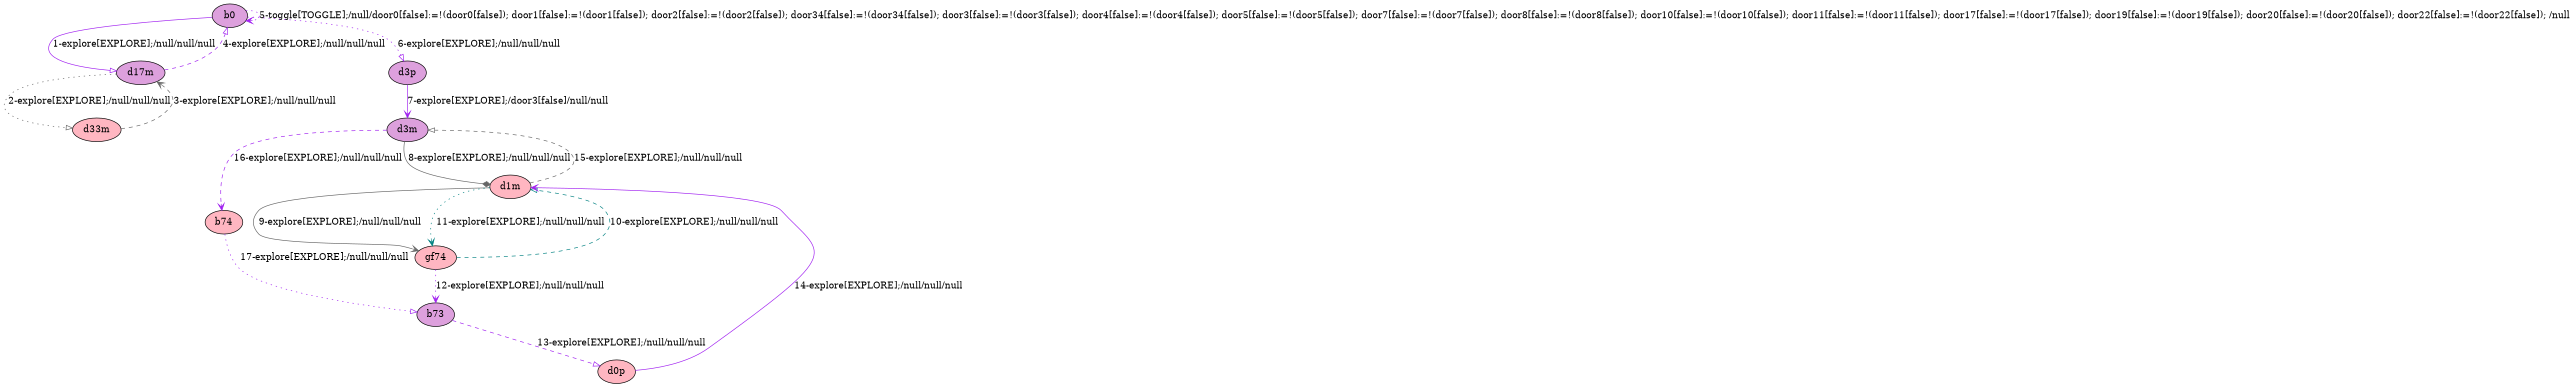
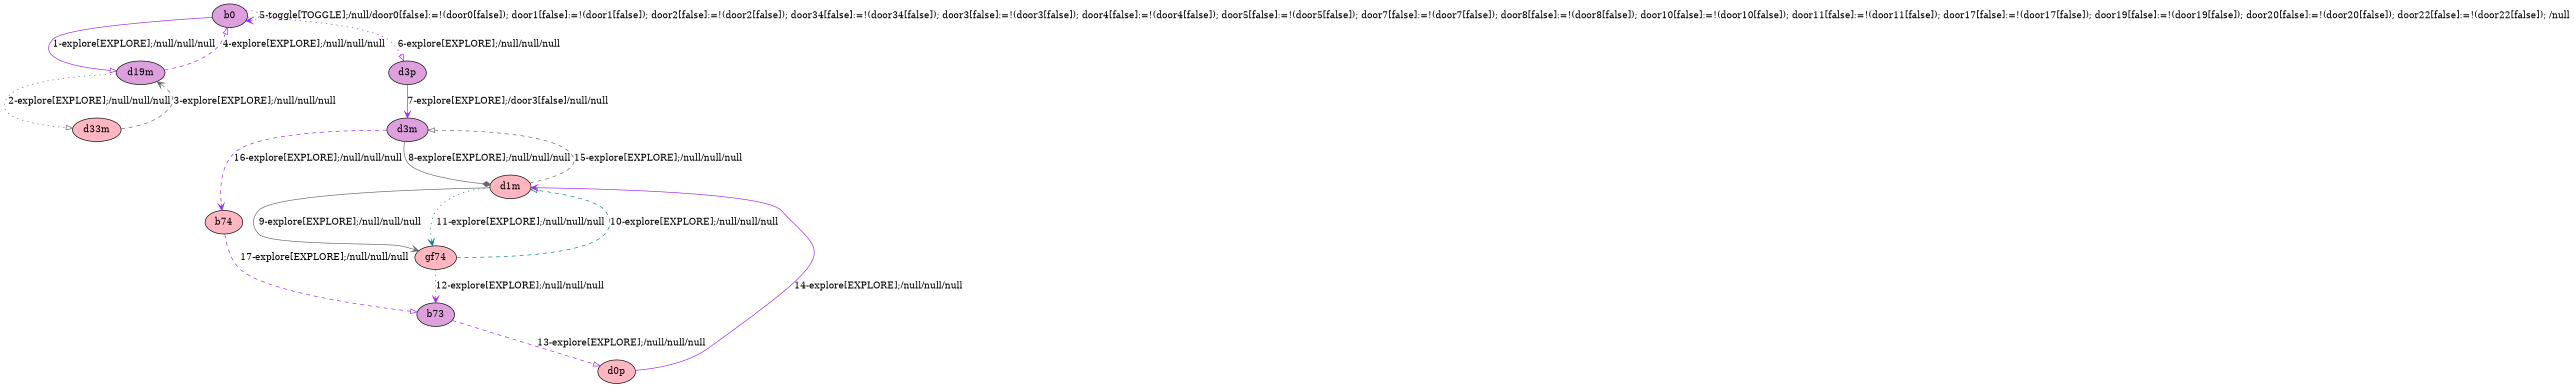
node "d17m": label "d17m" -> "d19m"
edge "b74" -> "b73": style dotted -> dashed
